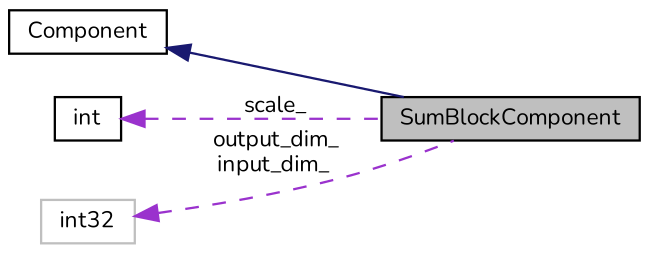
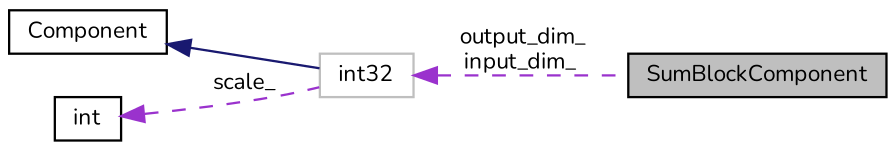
edge "SumBlockComponent" -> "Component": now "int32" -> "Component"
edge "SumBlockComponent" -> "int": now "int32" -> "int"
